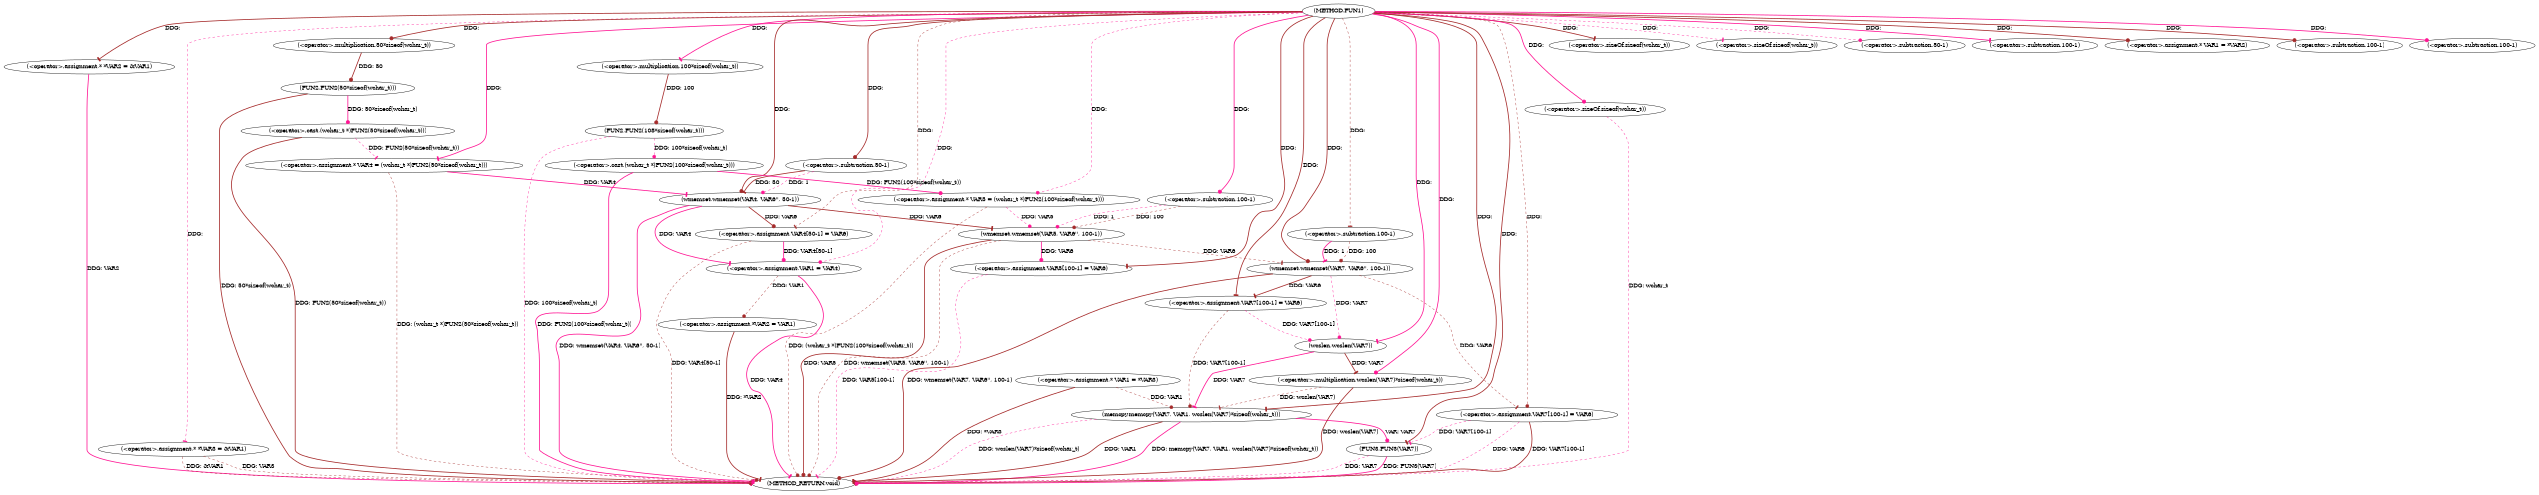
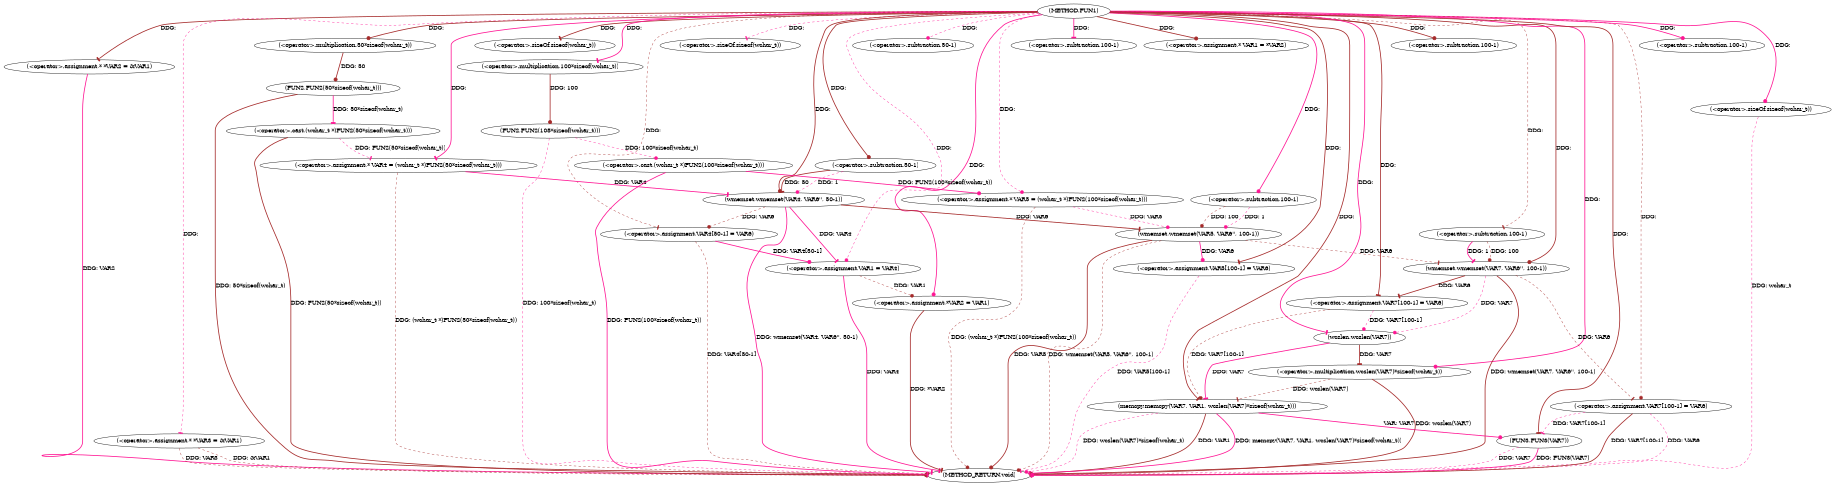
edge "(FUN2,FUN2(50*sizeof(wchar_t)))" -> "(<operator>.cast,(wchar_t *)FUN2(50*sizeof(wchar_t)))": arrowhead dot -> tee
edge "(METHOD,FUN1)" -> "(<operator>.assignment,*VAR2 = VAR1)": added, label "DDG:"
edge "(wmemset,wmemset(VAR4, VAR6'', 50-1))" -> "(<operator>.assignment,VAR4[50-1] = VAR6)": style bold -> dashed
node "(<operator>.assignment,* VAR1 = *VAR3)": removed
